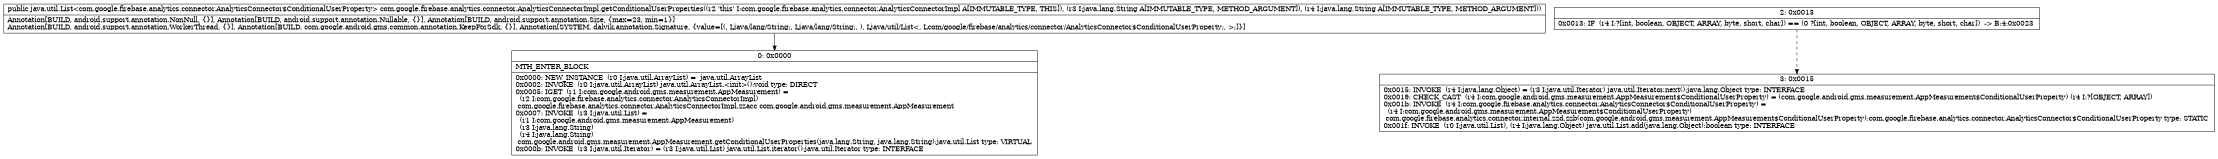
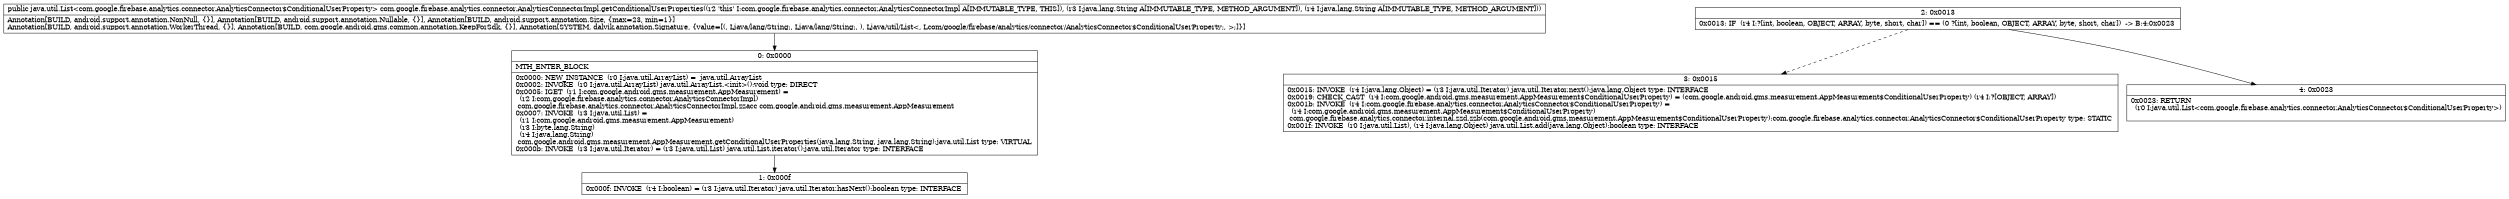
node "4: 0x0023": added
node "0: 0x0000": text "(r3 I:java.lang.String)" -> "(r3 I:byte.lang.String)"
node "1: 0x000f": added
